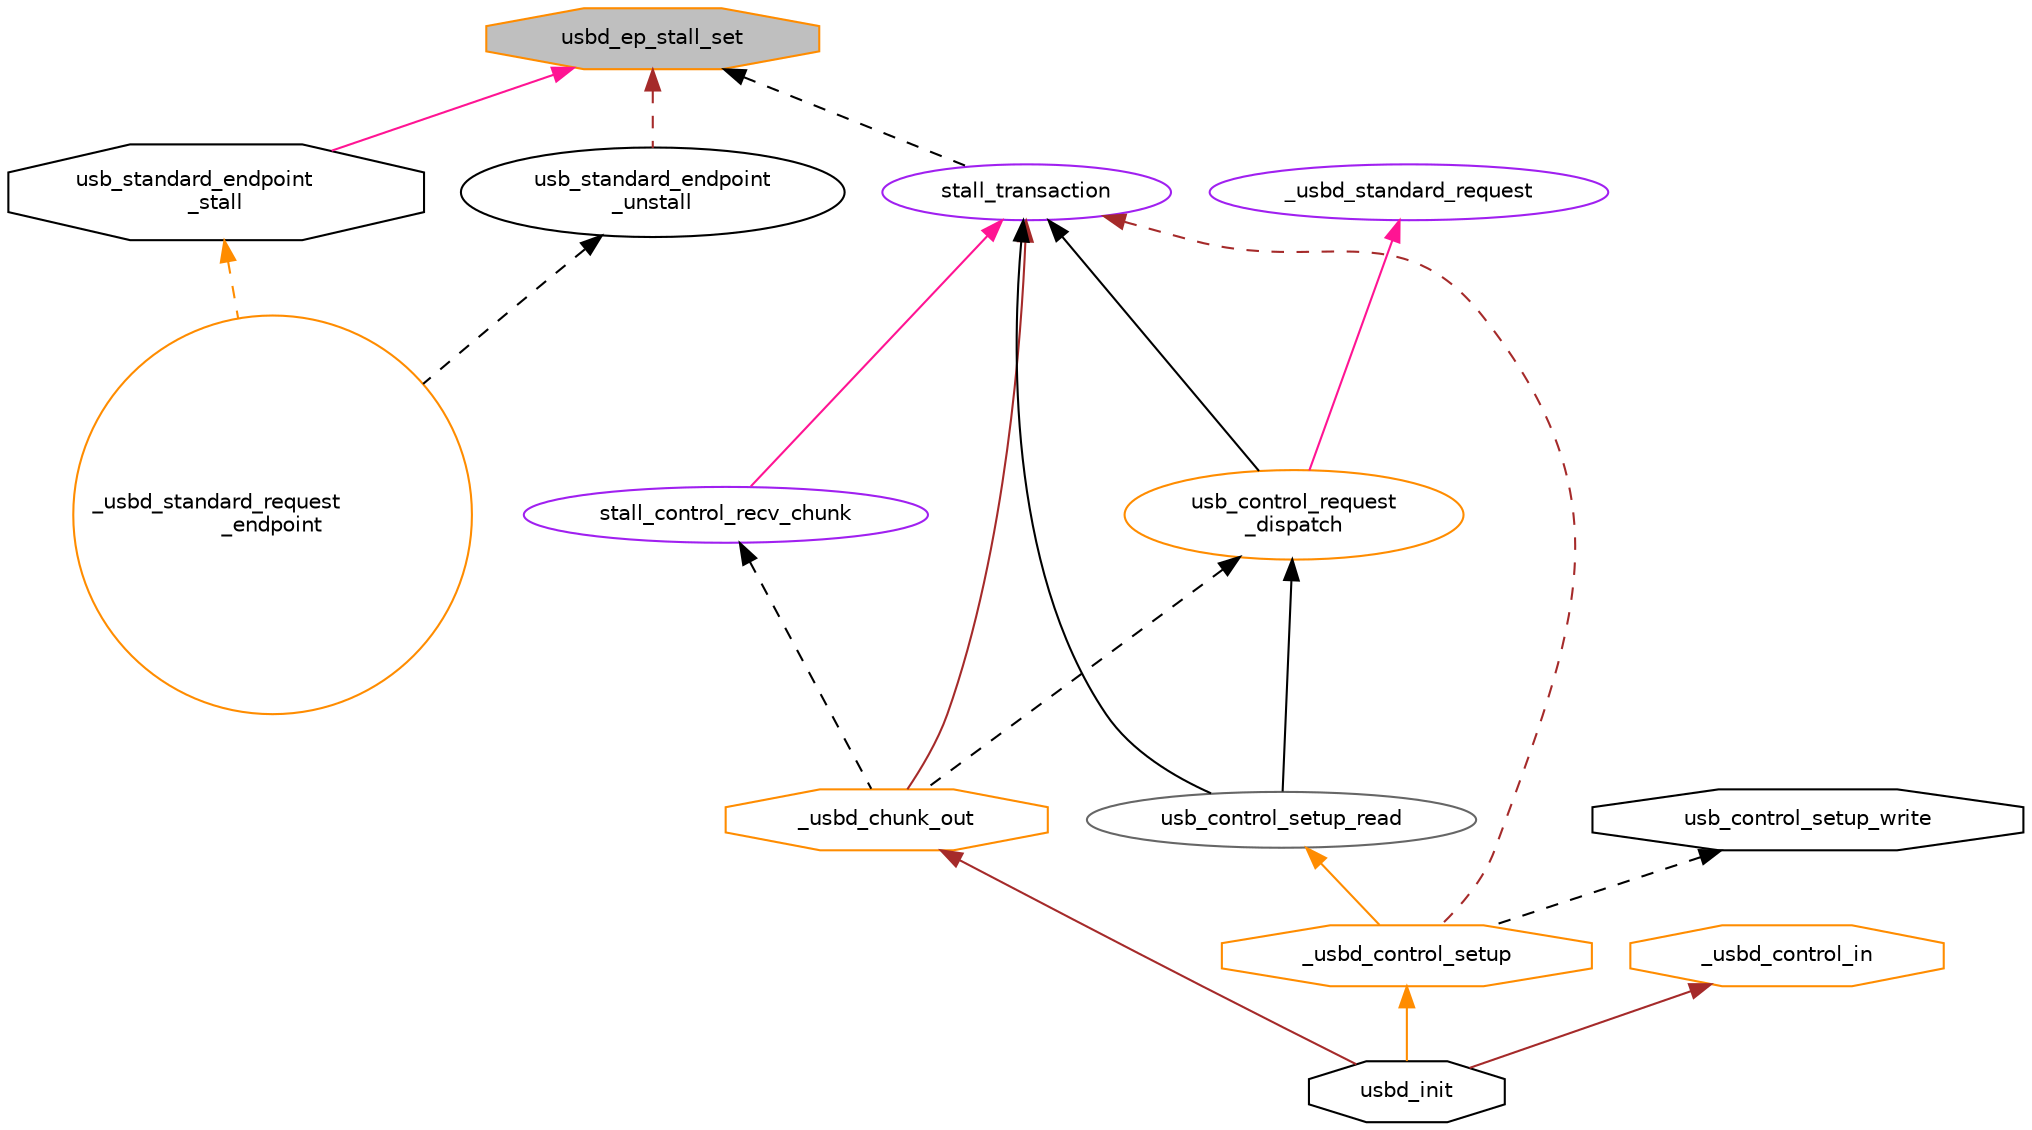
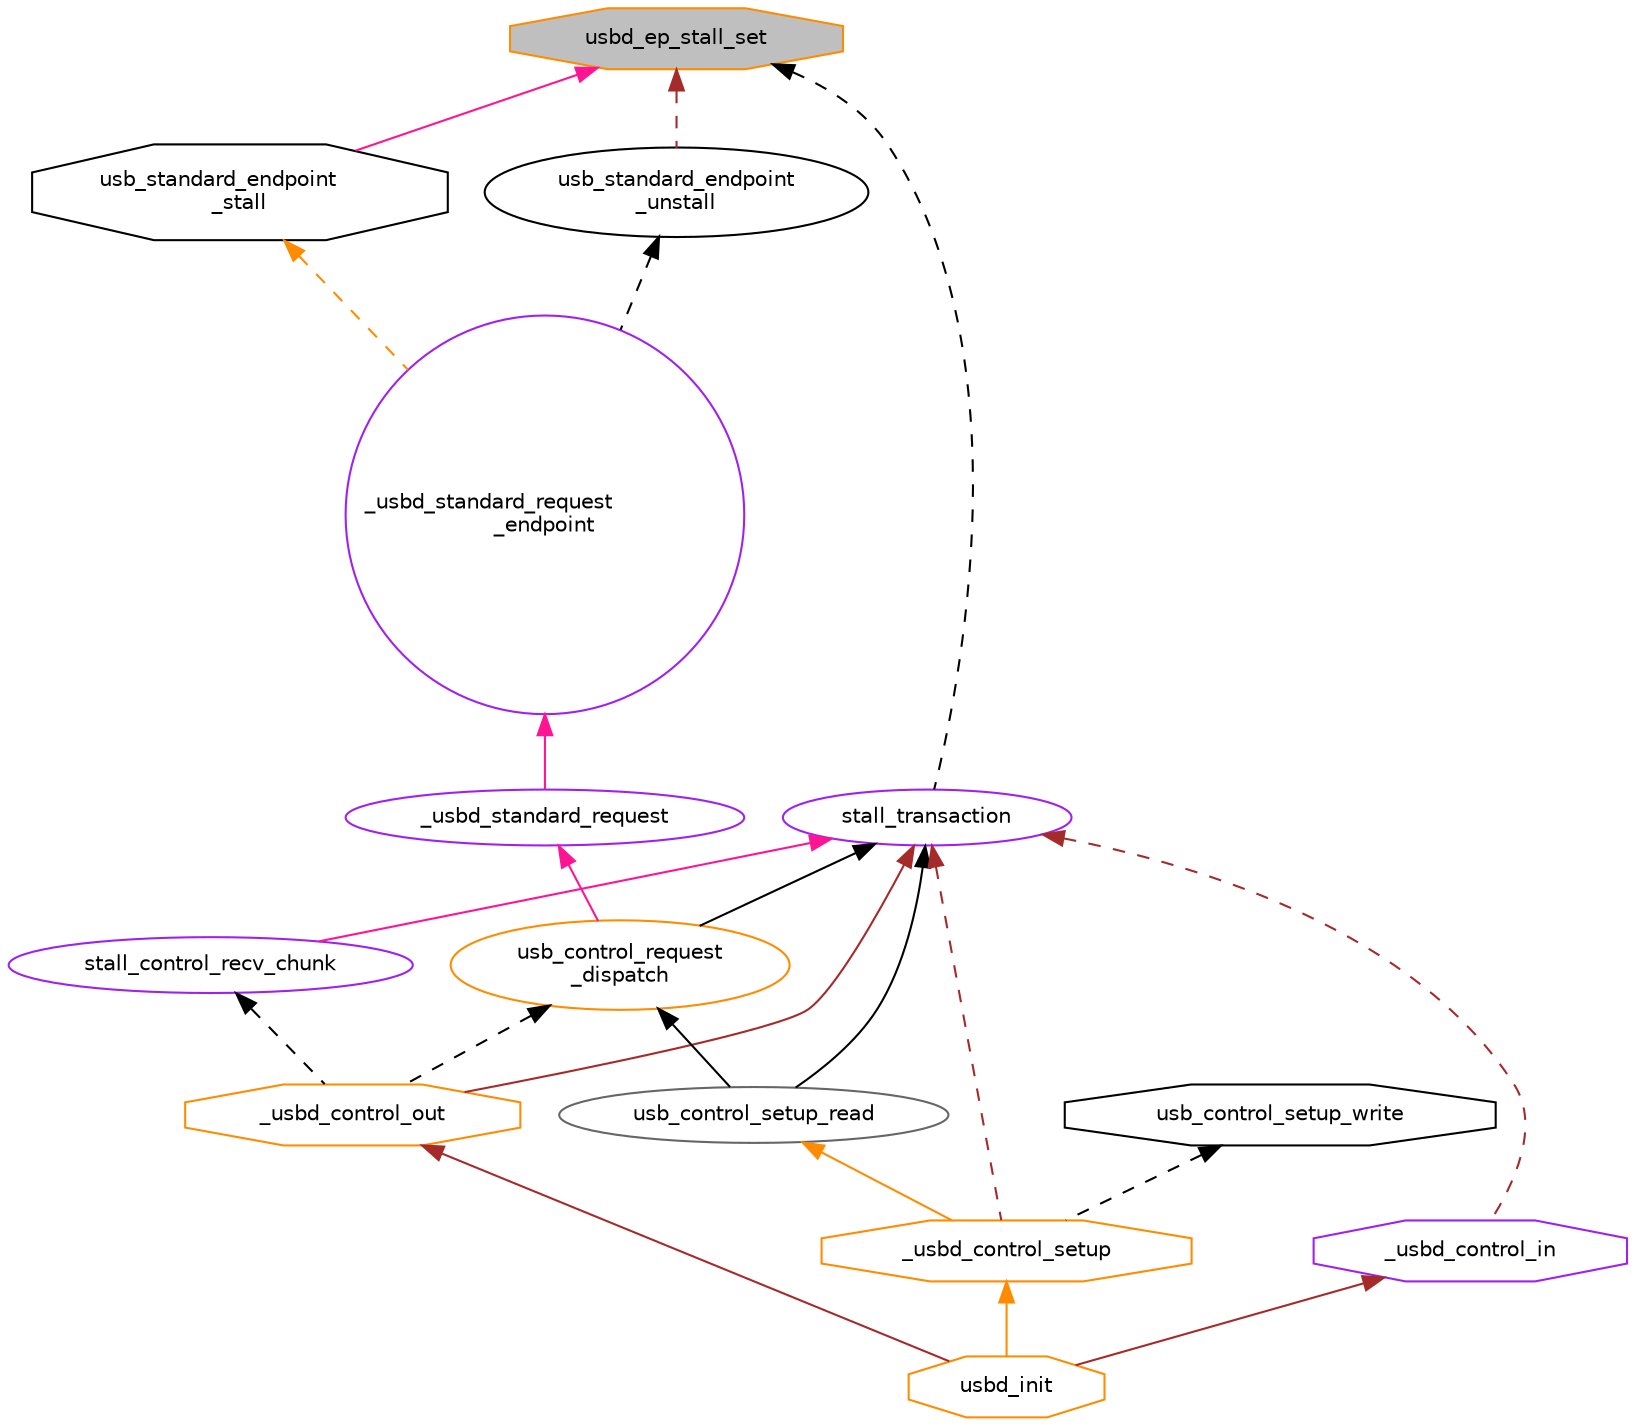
node "_usbd_standard_request _endpoint": color darkorange -> purple
edge "_usbd_standard_request" -> "_usbd_standard_request _endpoint": added
node "_usbd_chunk_out": label "_usbd_chunk_out" -> "_usbd_control_out"
edge "_usbd_control_in" -> "stall_transaction": added
node "_usbd_control_in": color darkorange -> purple
node "usbd_init": color black -> darkorange
